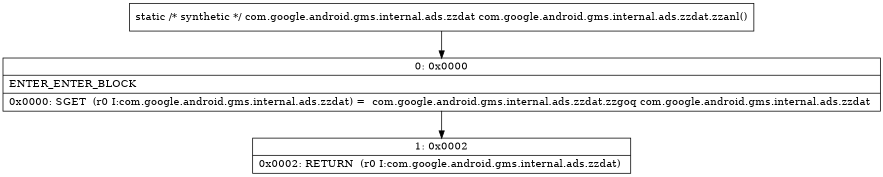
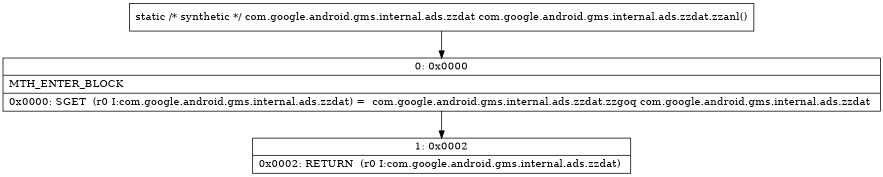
node "0: 0x0000": text "ENTER_ENTER_BLOCK" -> "MTH_ENTER_BLOCK"
